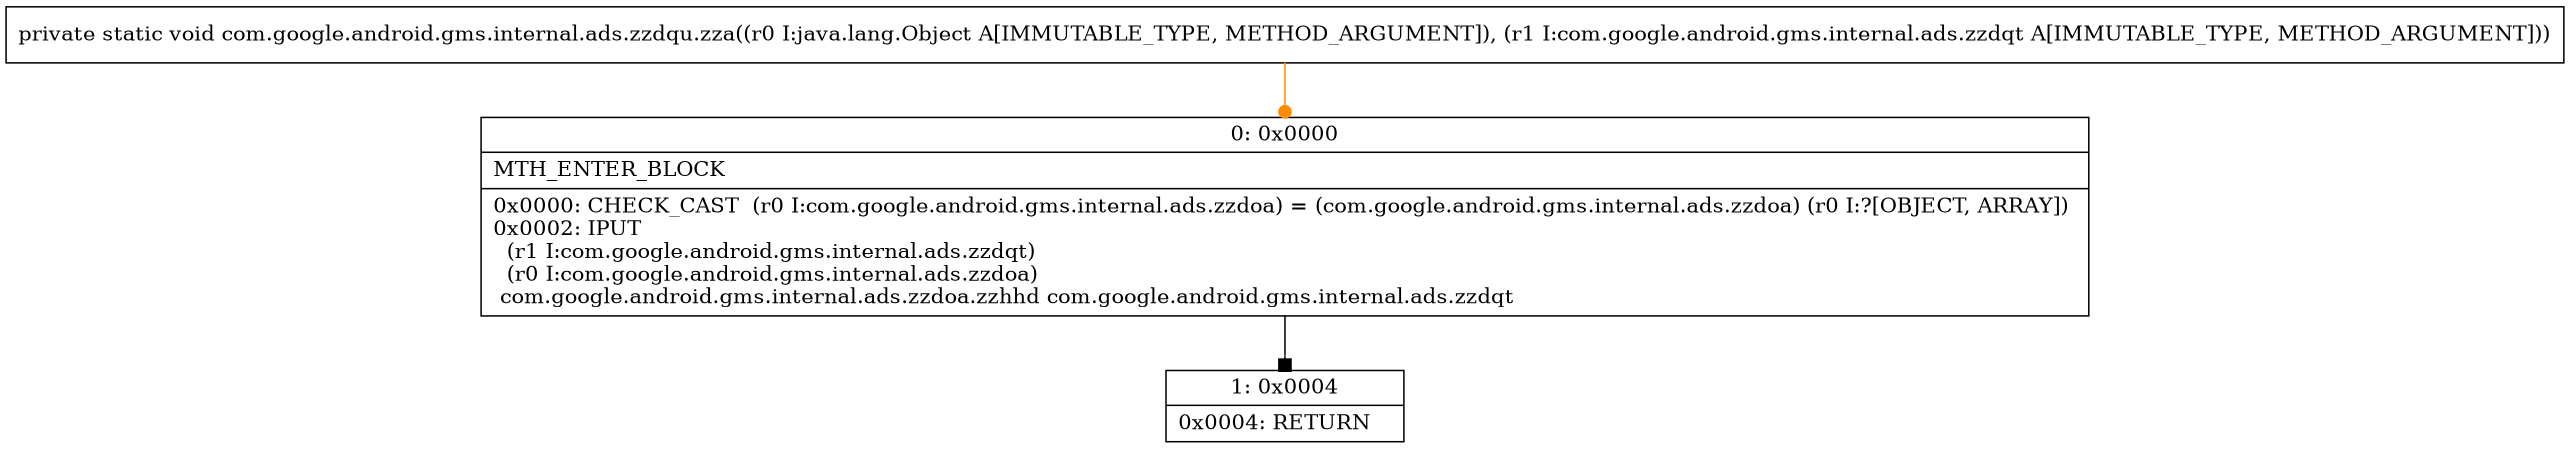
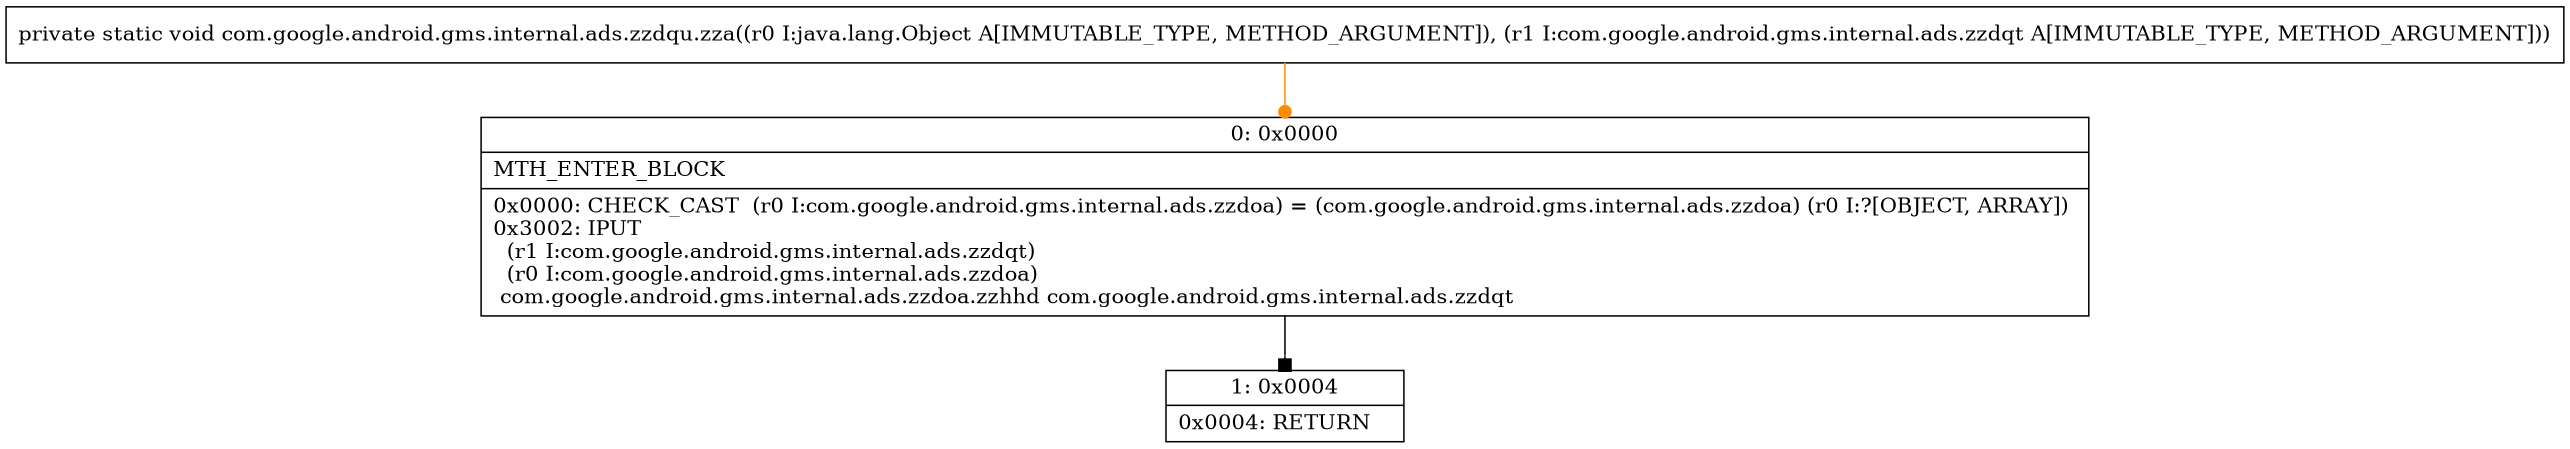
node "0: 0x0000": text "0x0002: IPUT" -> "0x3002: IPUT"
